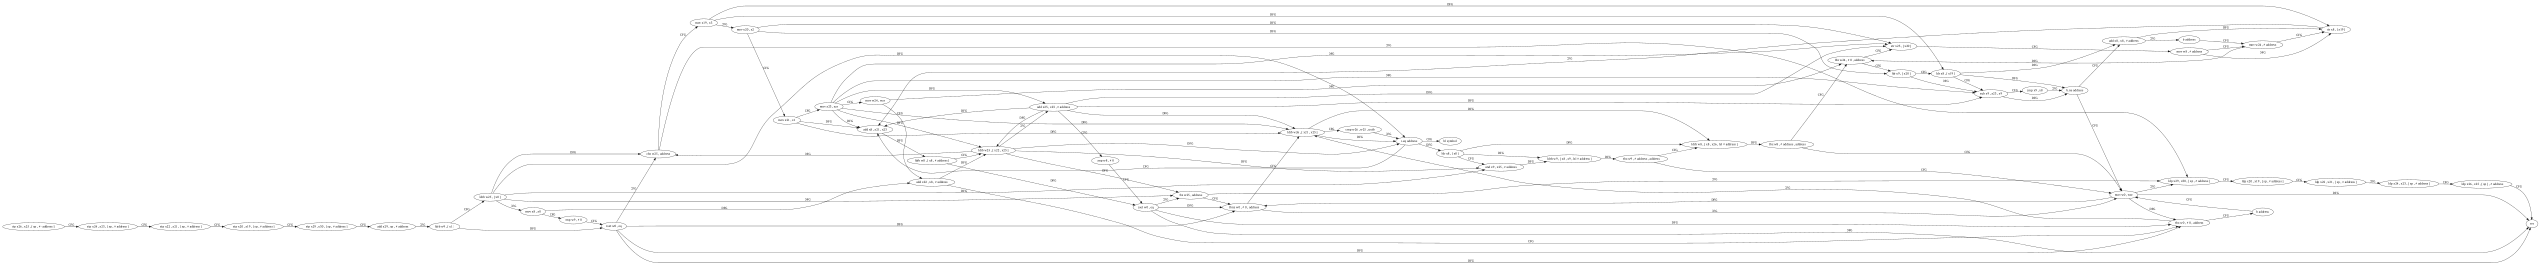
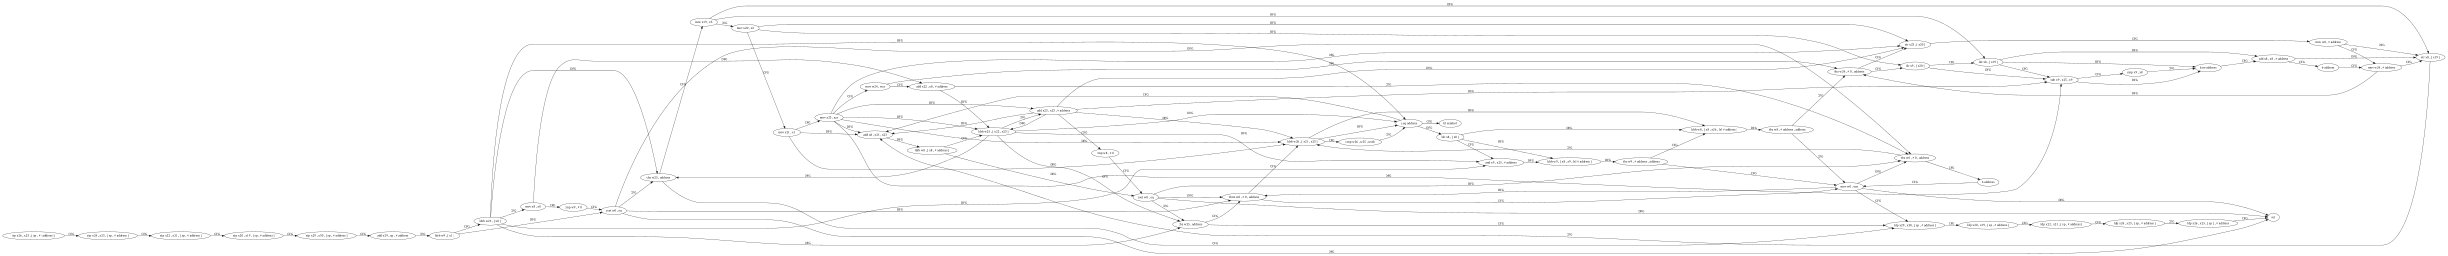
edge "b.ne address" -> "mov w0 , wzr": removed, label "CFG"
